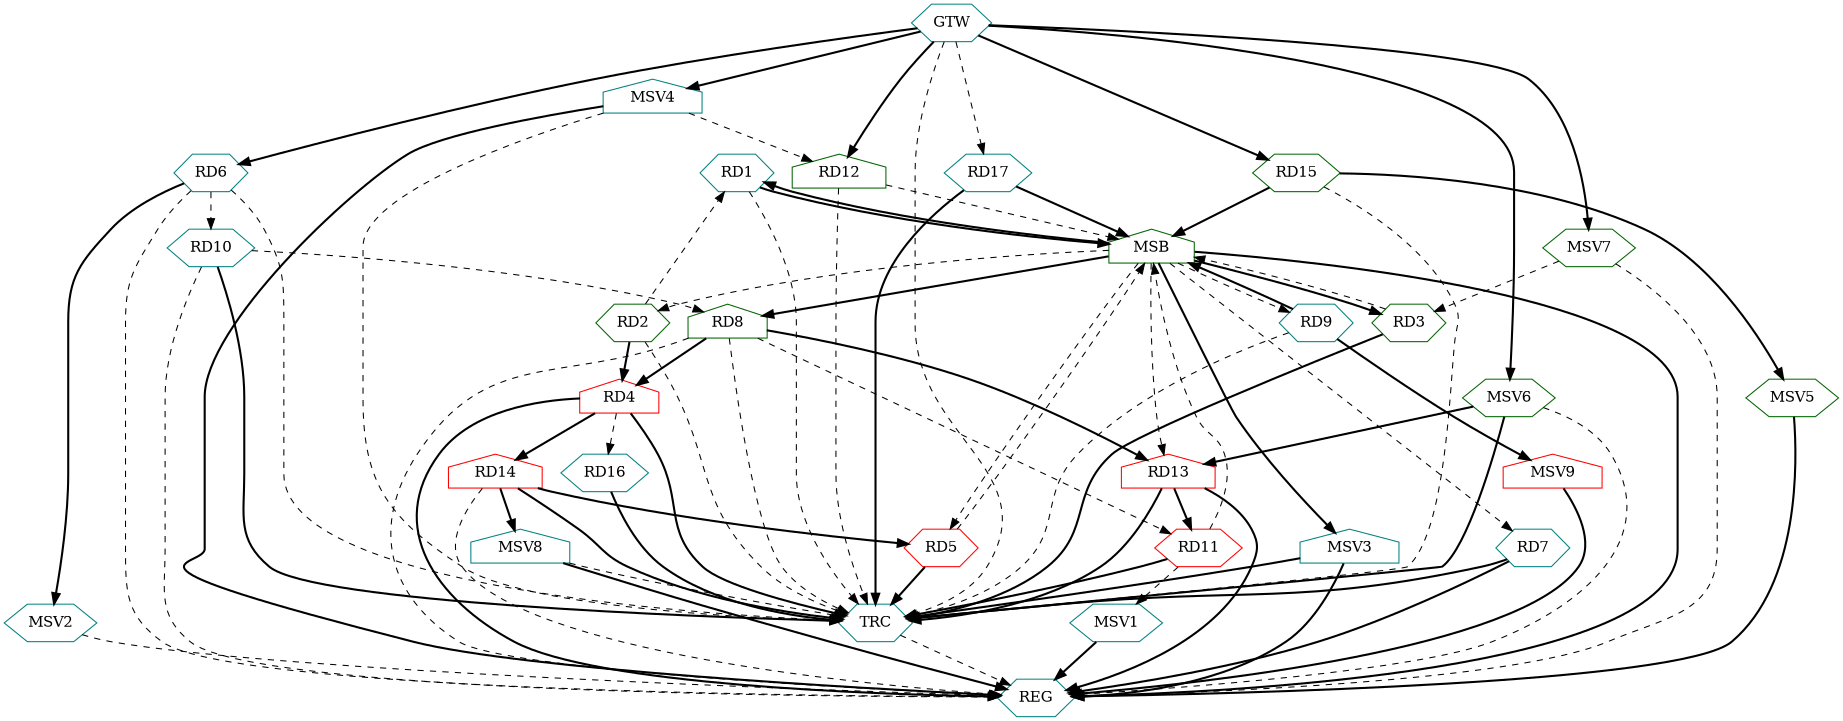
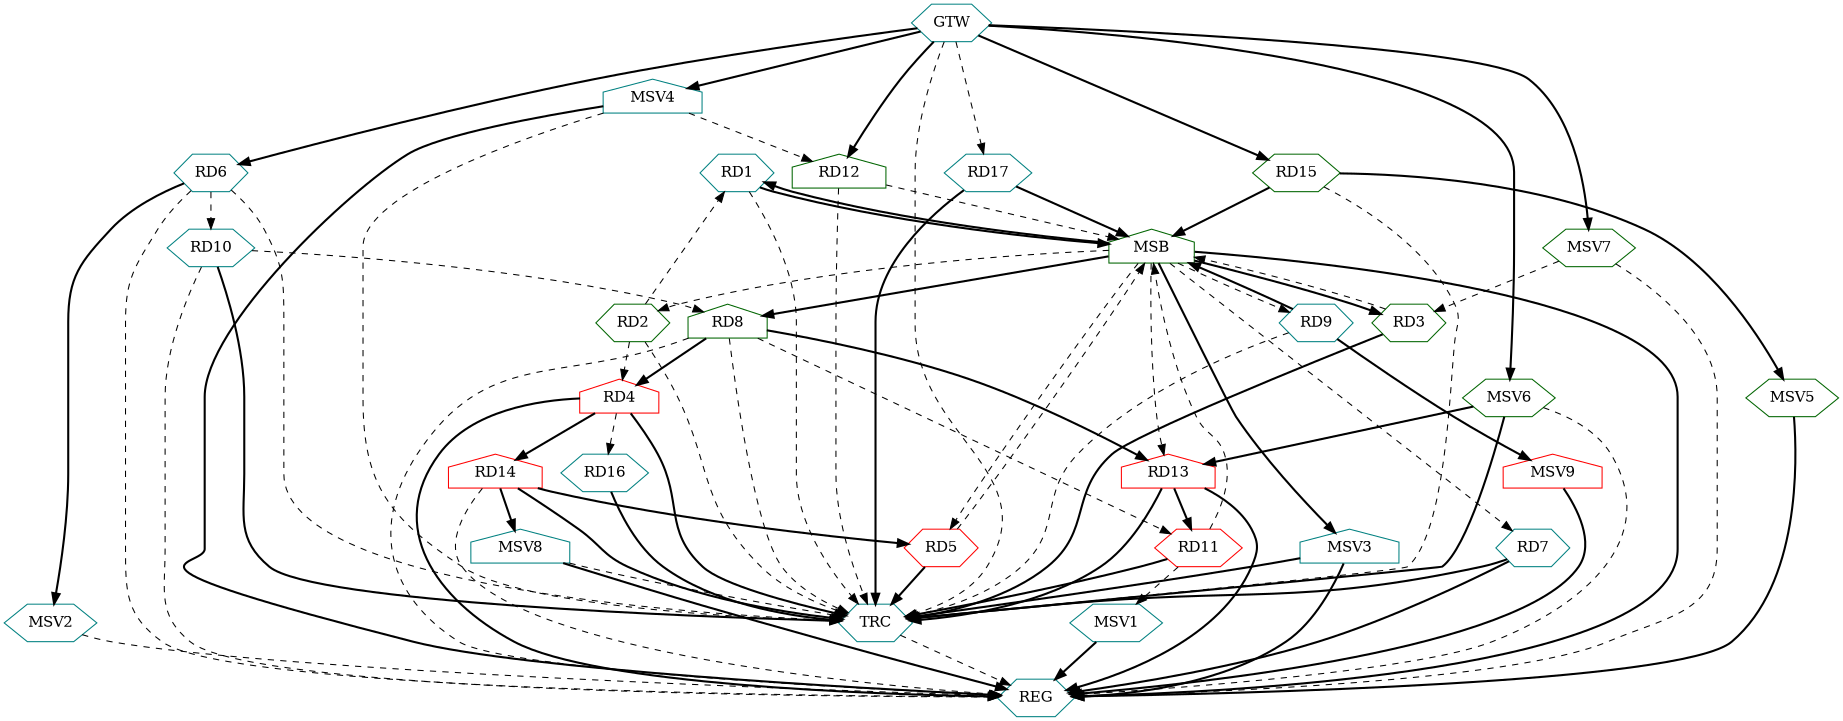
edge "RD2" -> "RD4": style bold -> dashed
